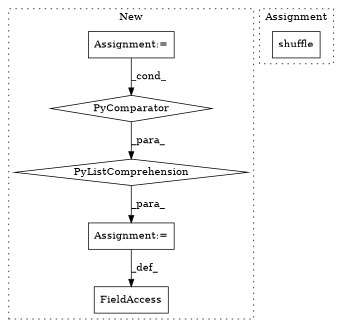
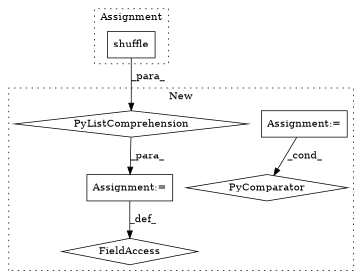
edge "PyComparator" -> "PyListComprehension": now "shuffle" -> "PyListComprehension"
node "FieldAccess": shape box -> diamond
